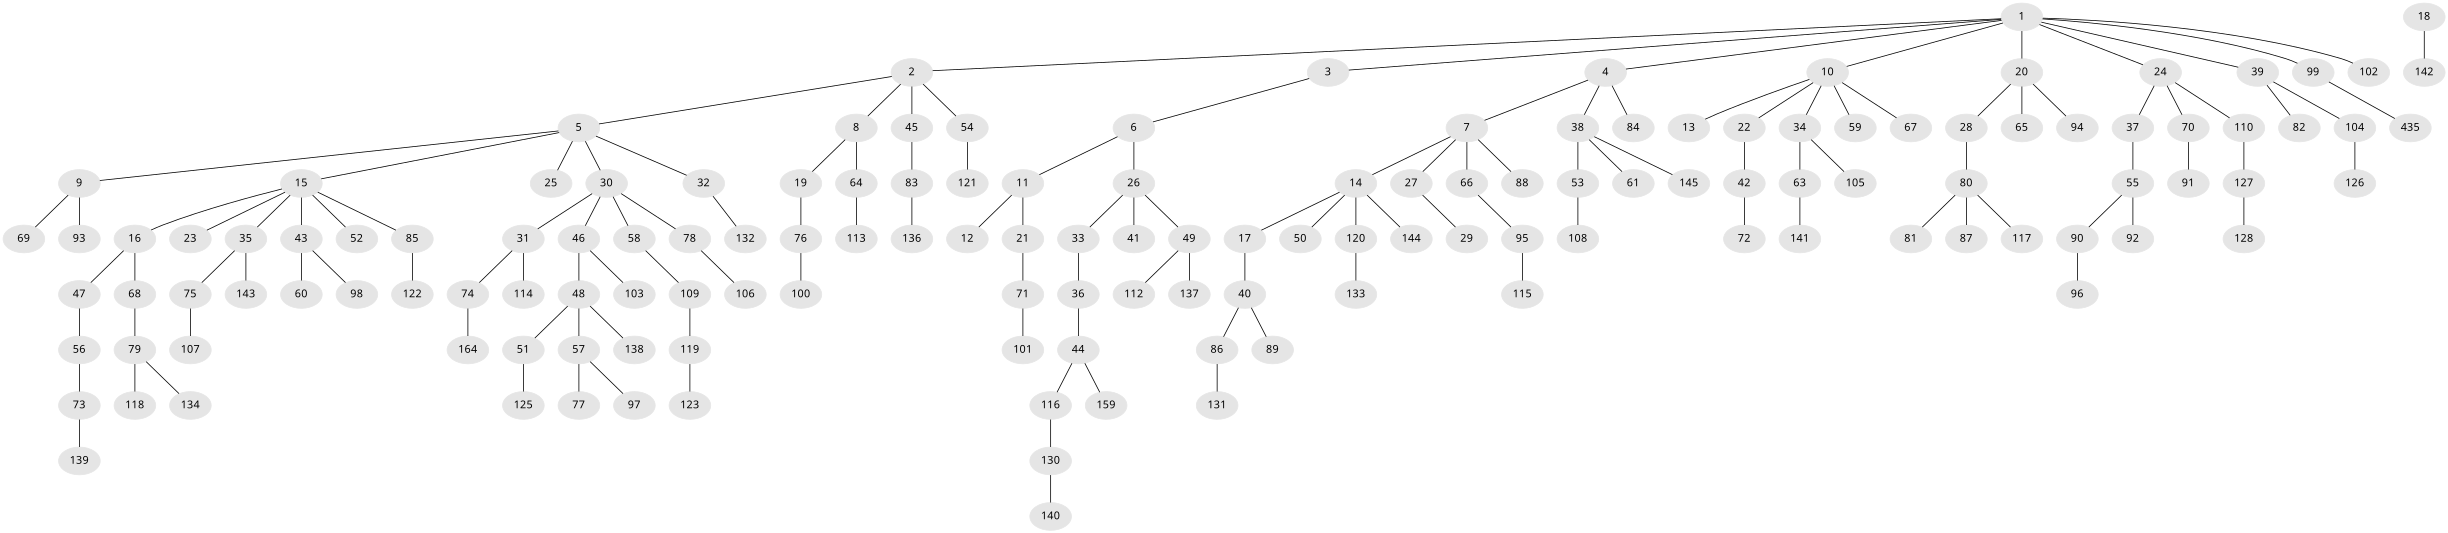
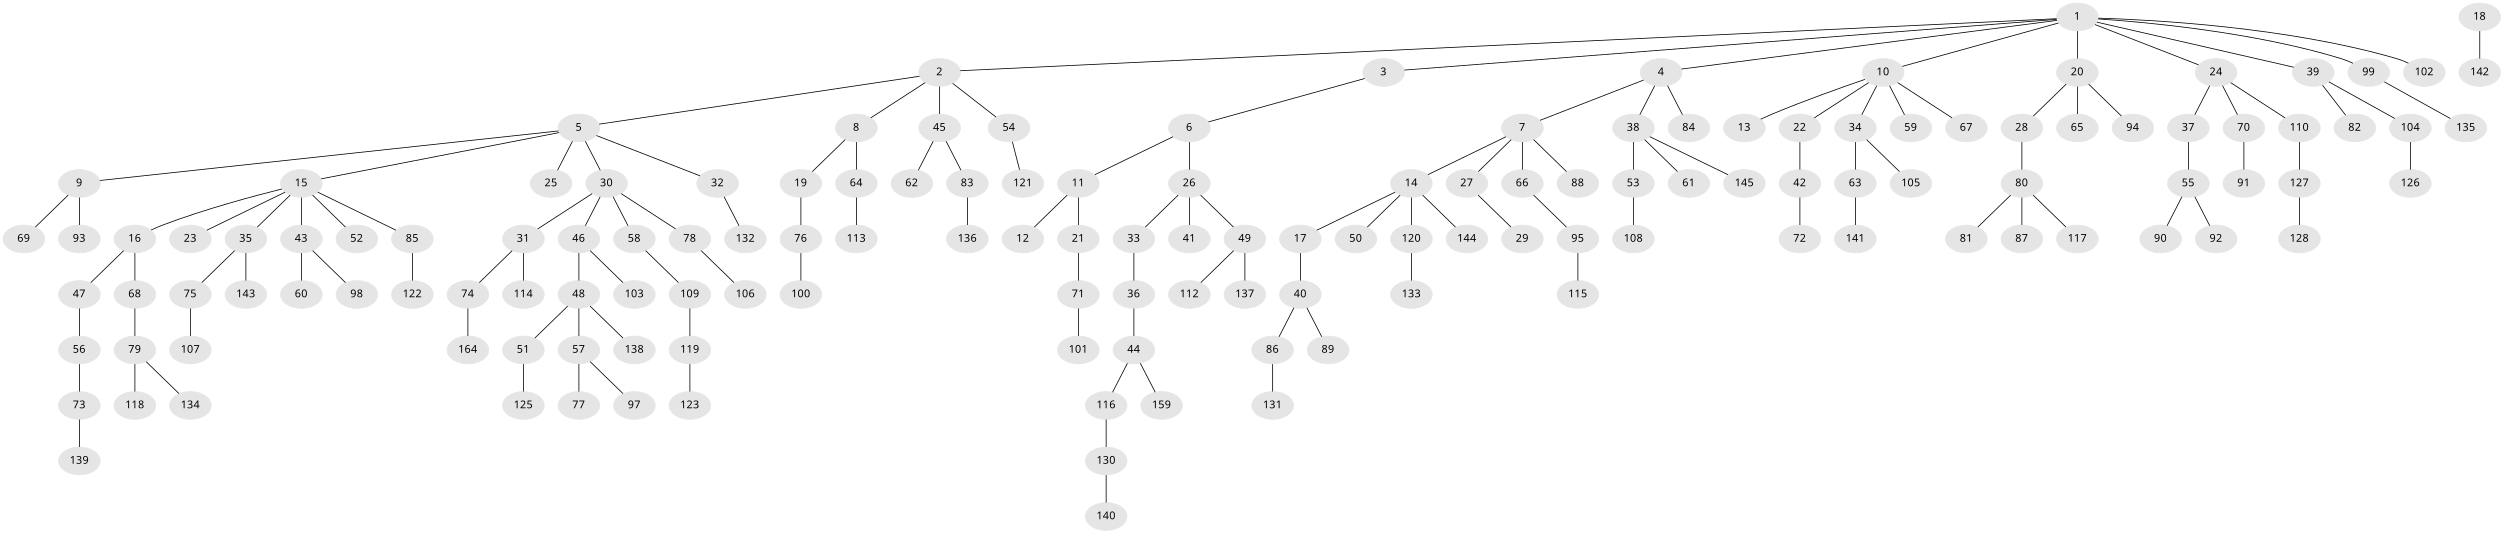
node "435": label "435" -> "135"
node "62": added
node "96": removed
